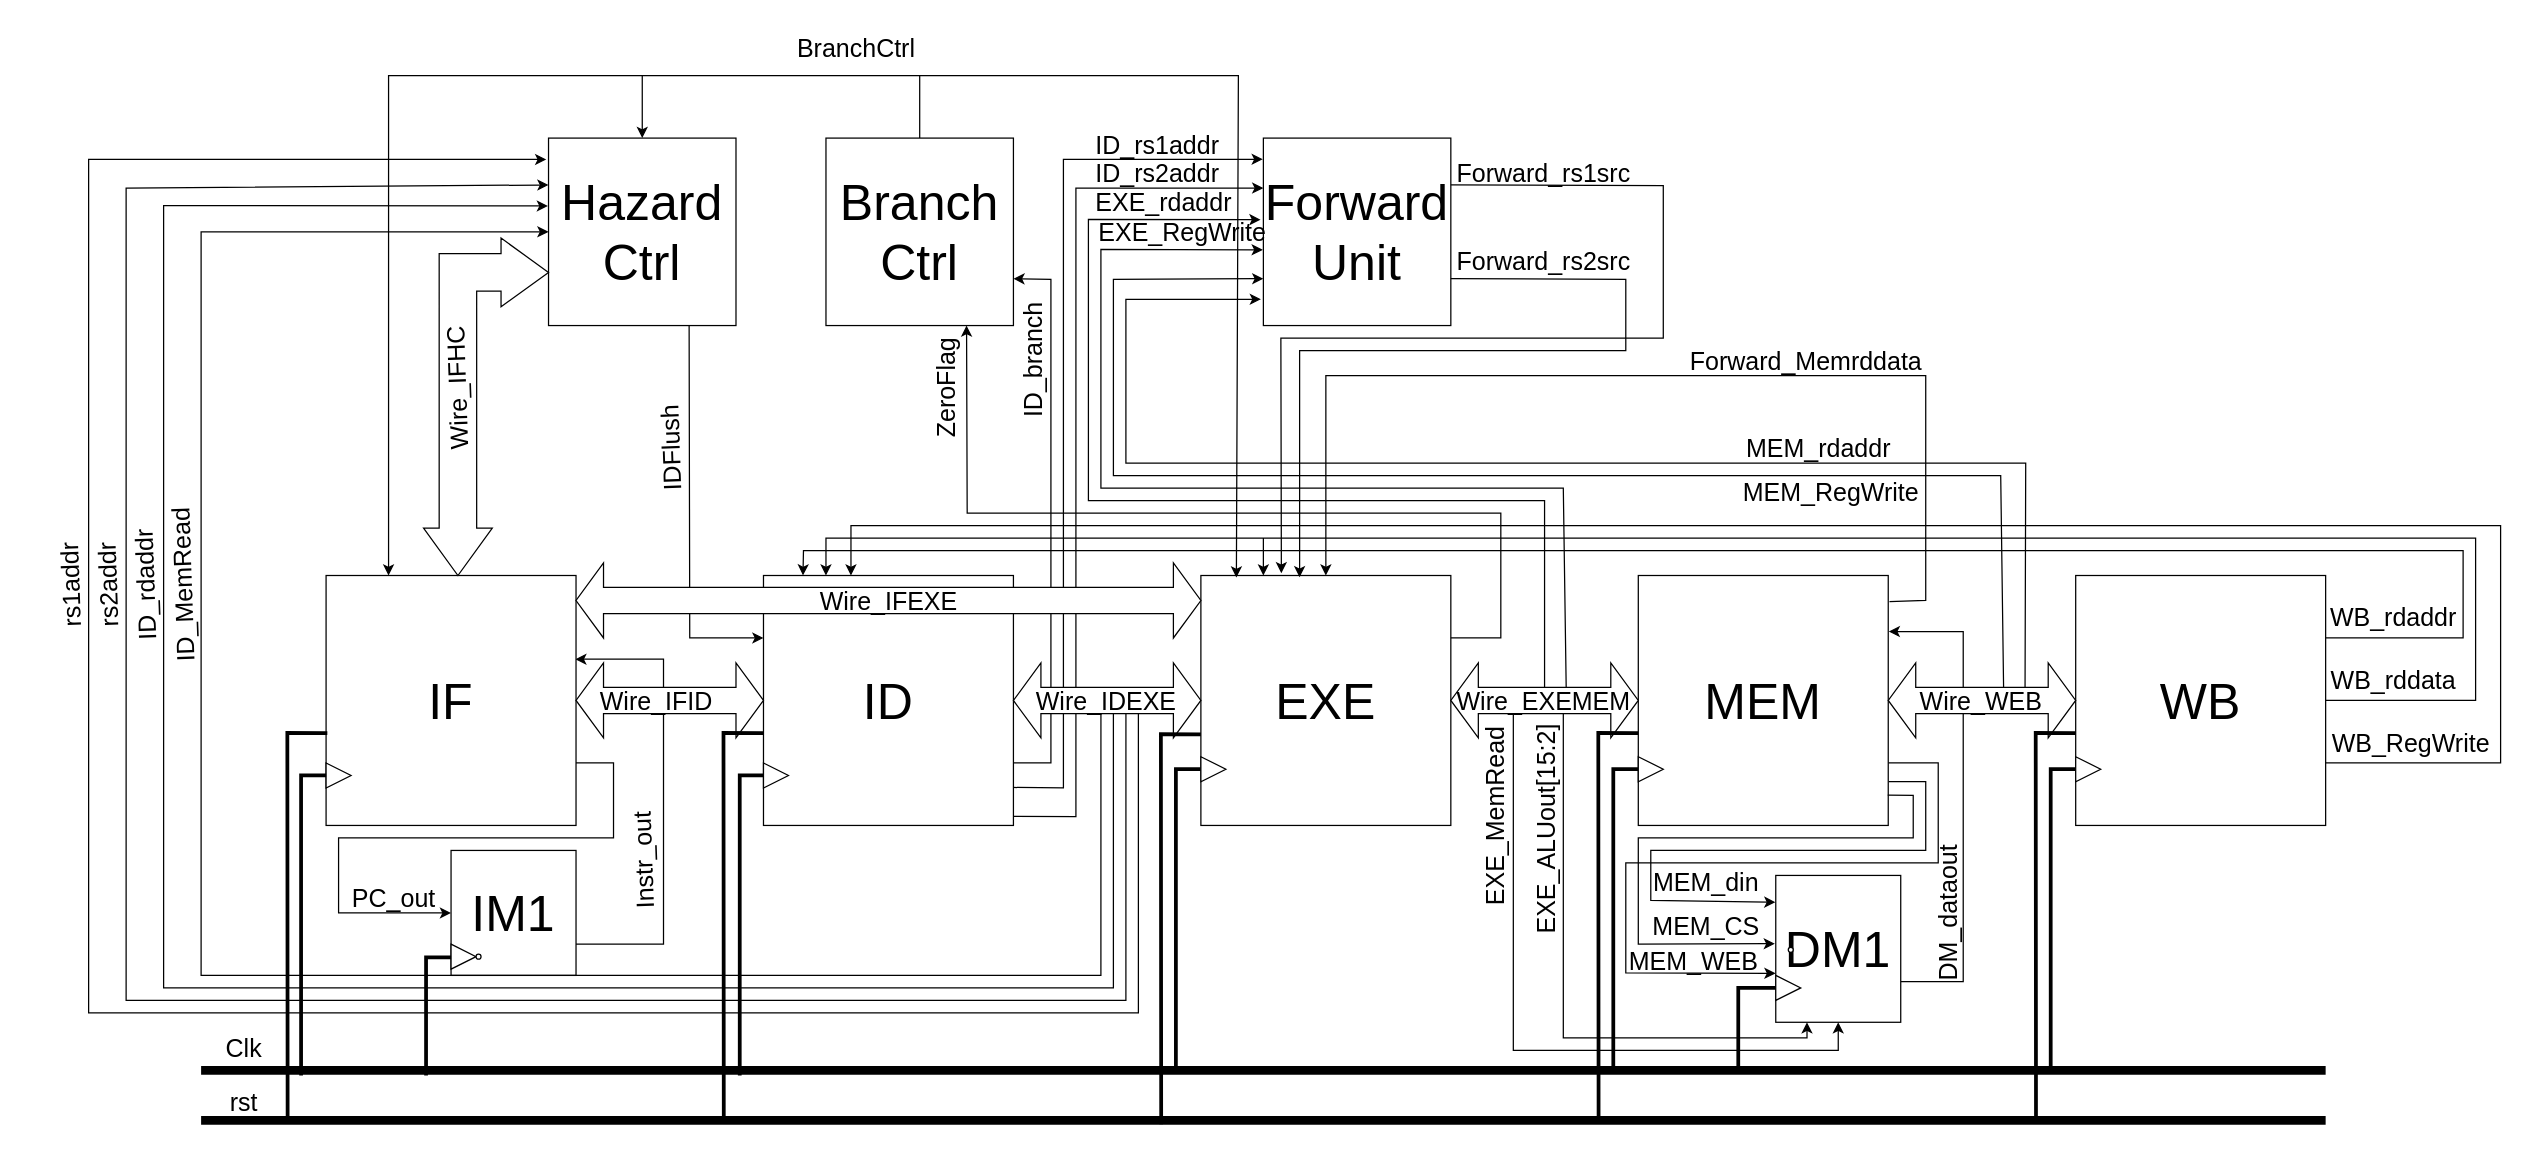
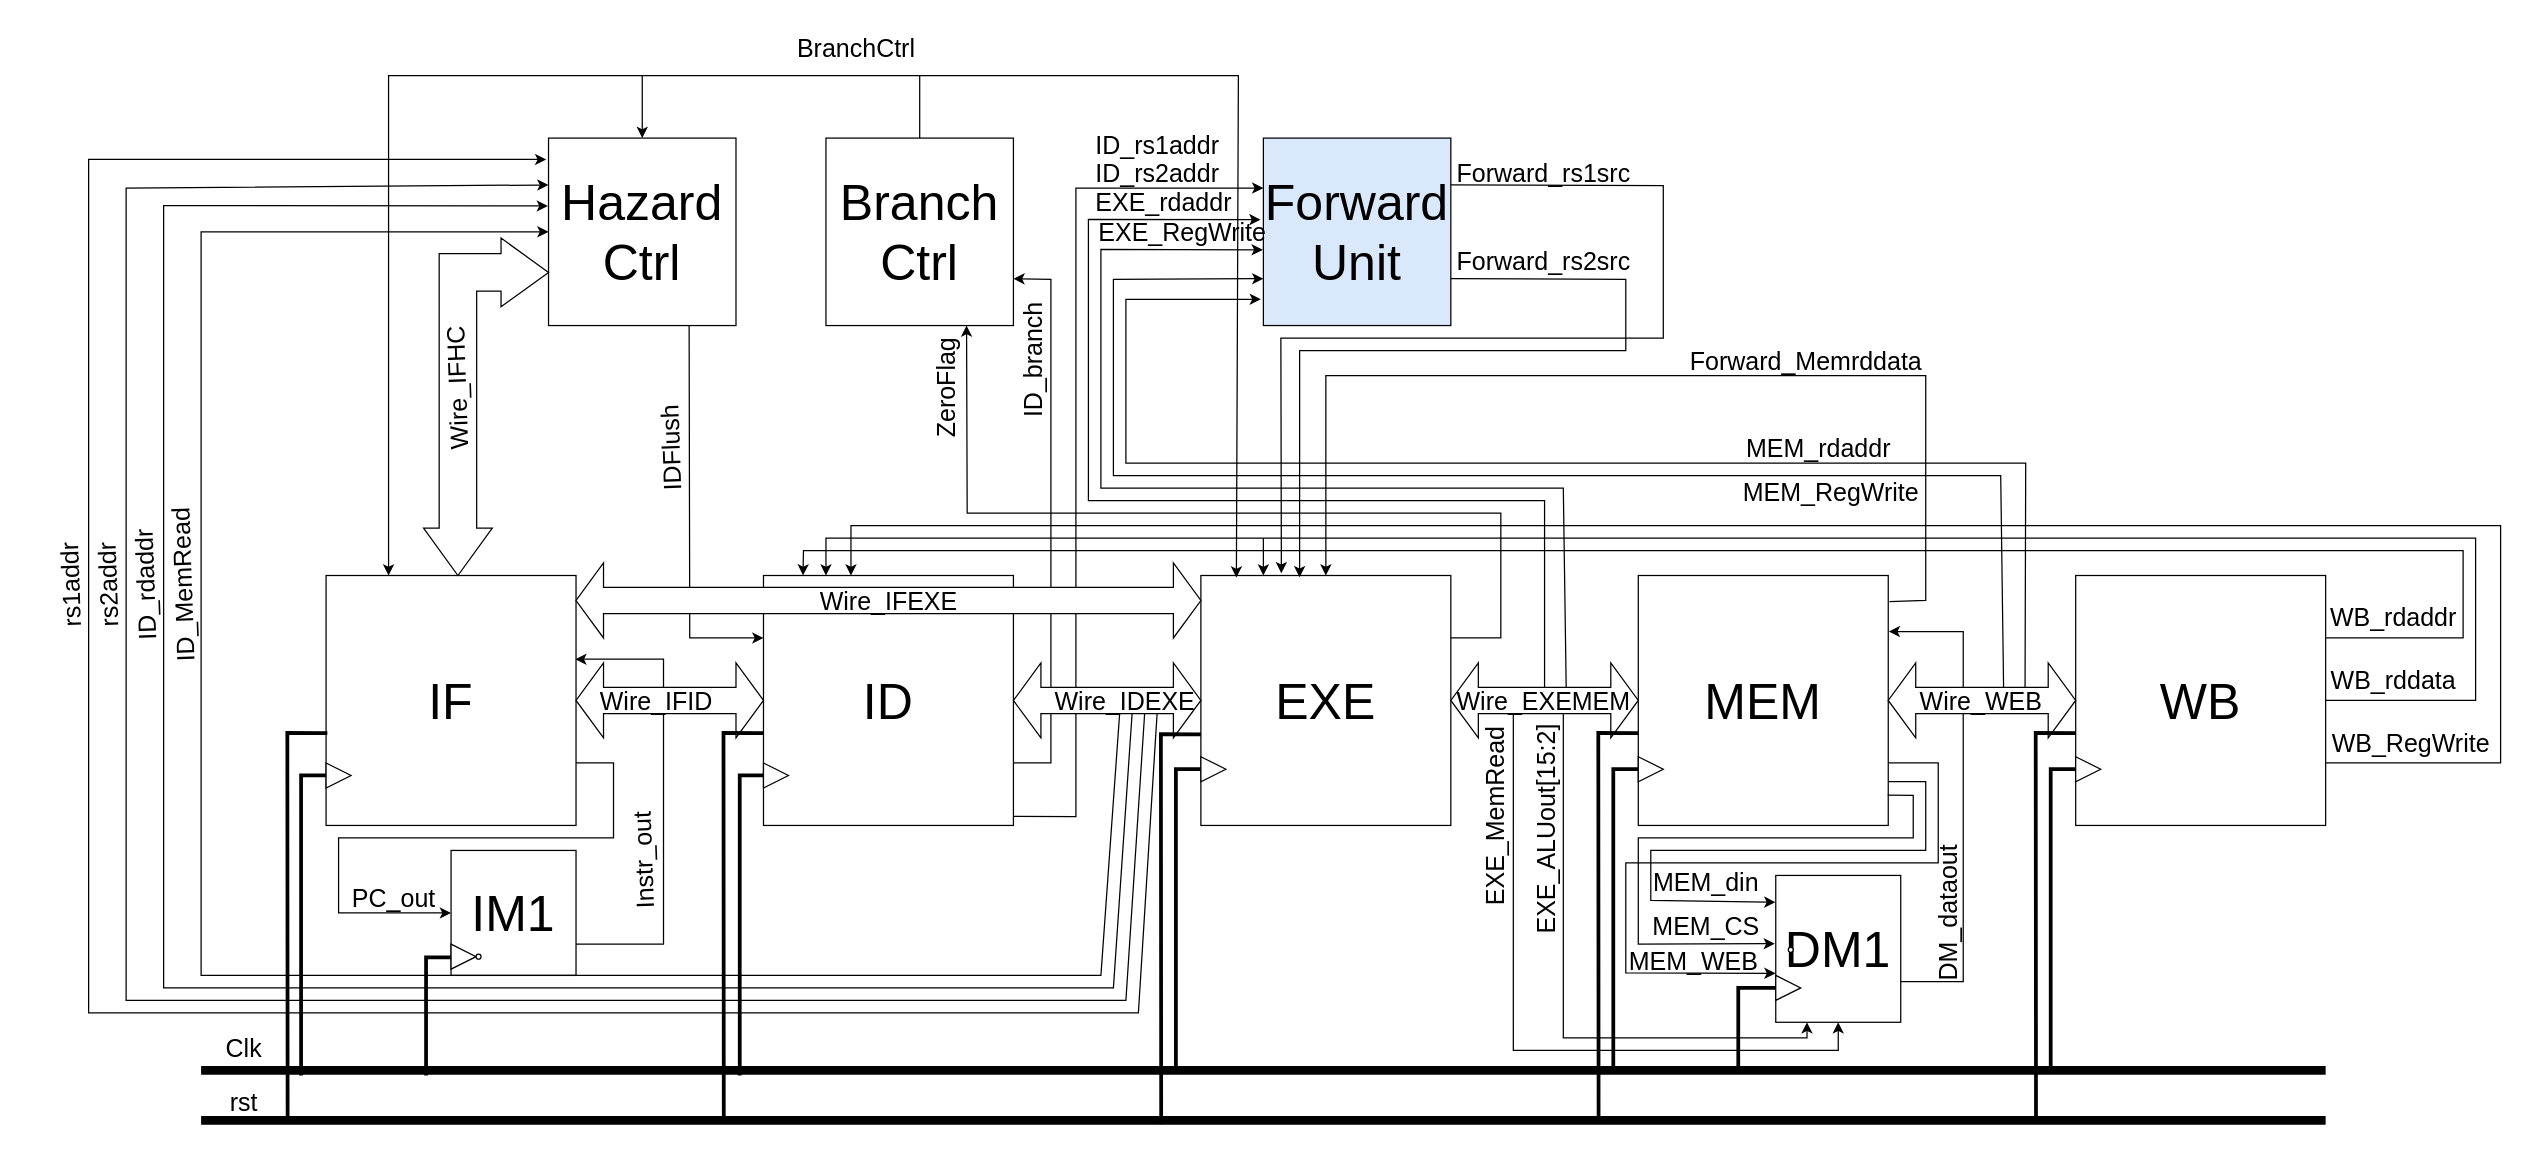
node "Forward Unit": fillcolor #ffffff -> #dae8fc
edge "ID" -> "Forward Unit": removed
node "Wire_IDEXE": moved (1107, 701) -> (1126, 701)
